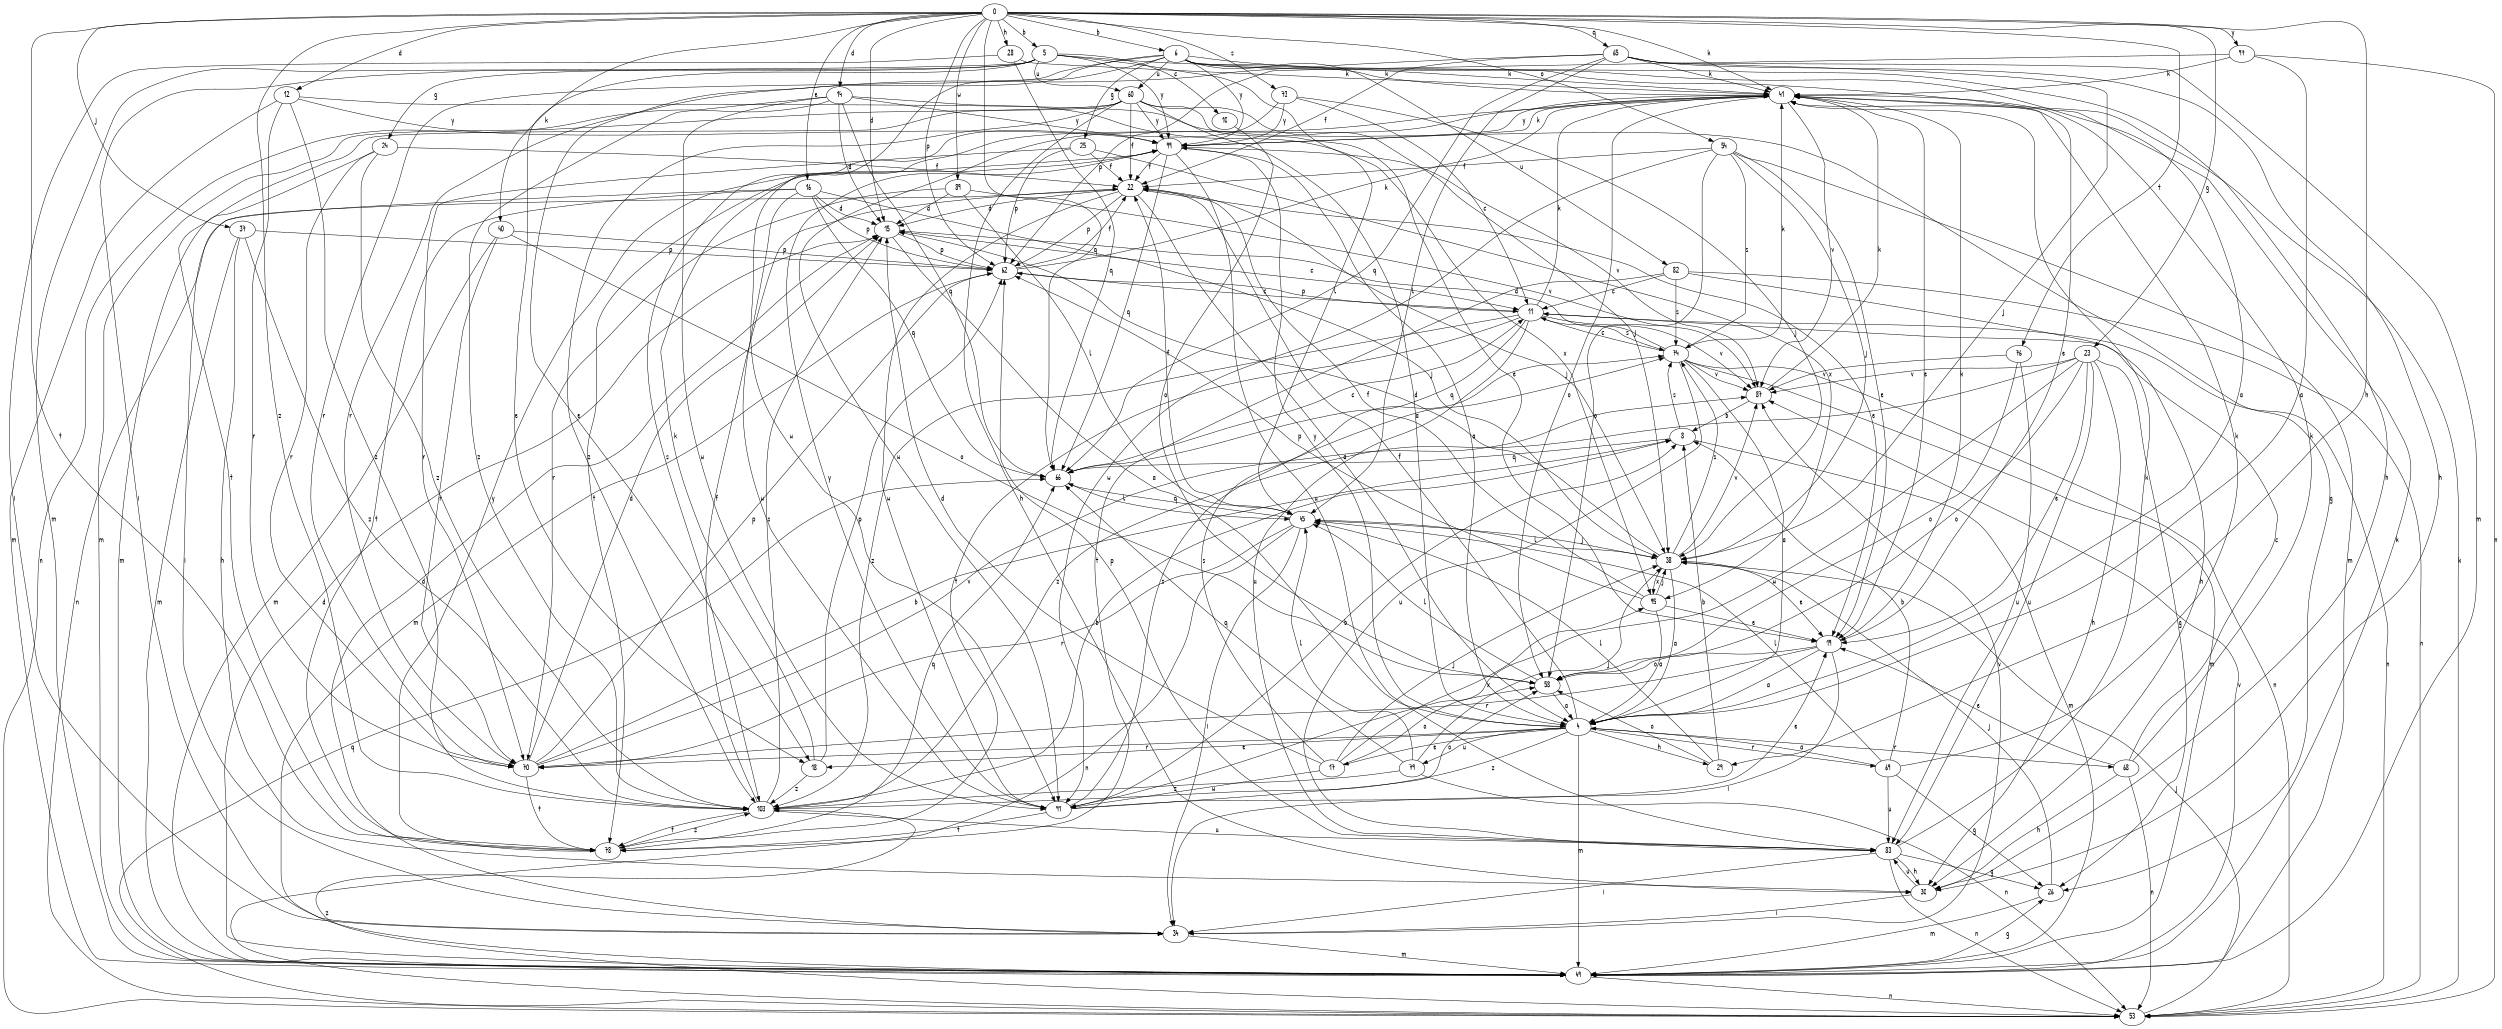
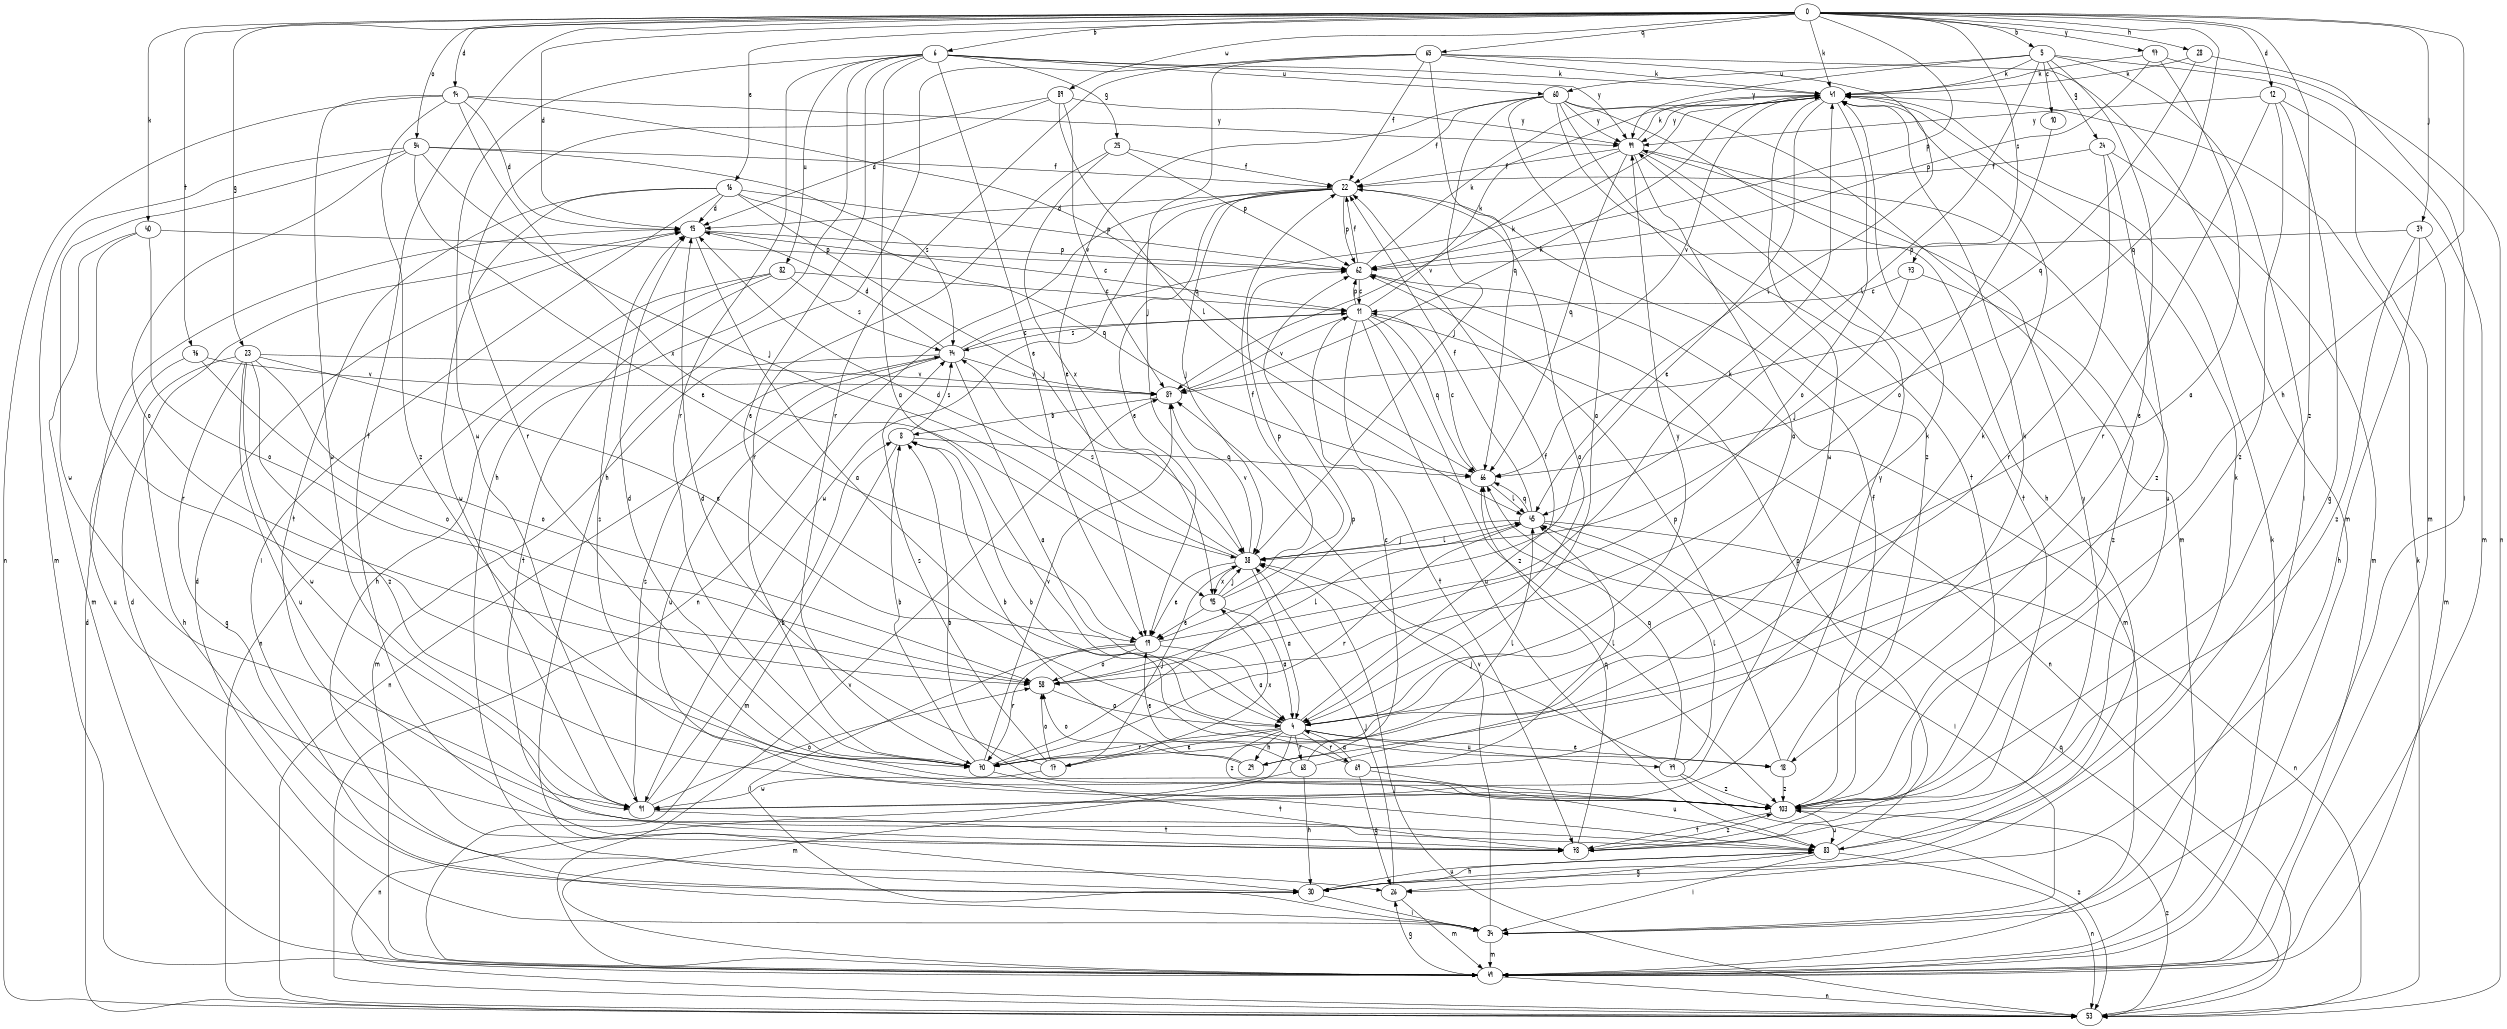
edge "73" -> "99": now "89" -> "99"
edge "73" -> "103": label "s" -> "z"
edge "91" -> "19": removed, label "e"
edge "79" -> "53": label "n" -> "z"
edge "53" -> "15": added, label "d"
